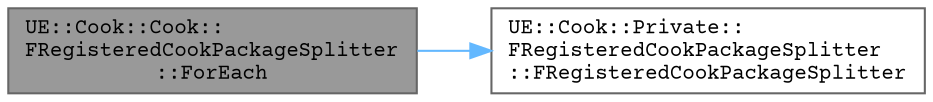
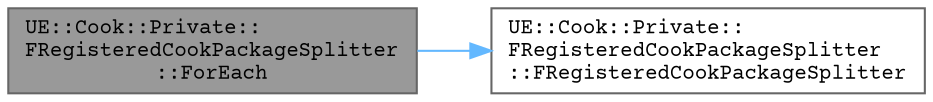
node "UE::Cook::Cook:: FRegisteredCookPackageSplitter ::ForEach": label "UE::Cook::Cook:: FRegisteredCookPackageSplitter ::ForEach" -> "UE::Cook::Private:: FRegisteredCookPackageSplitter ::ForEach"
